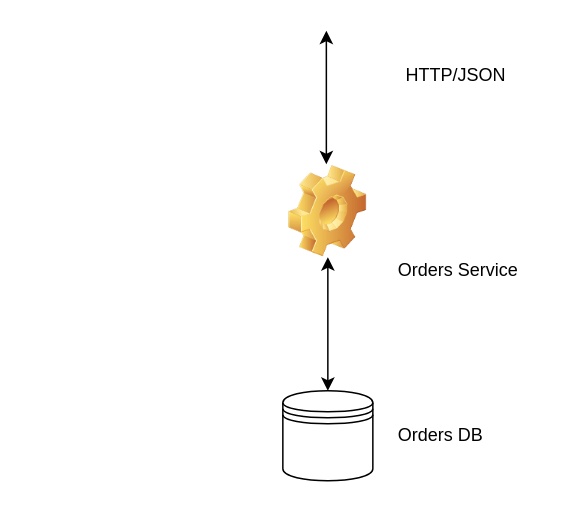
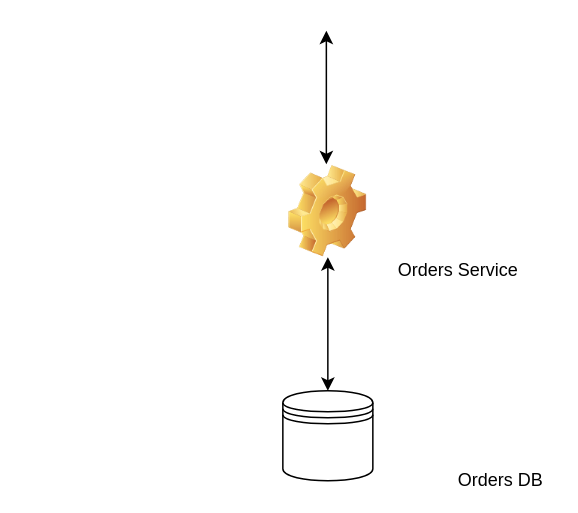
node "HTTP/JSON": removed
node "Orders DB": moved (448, 436) -> (508, 481)
